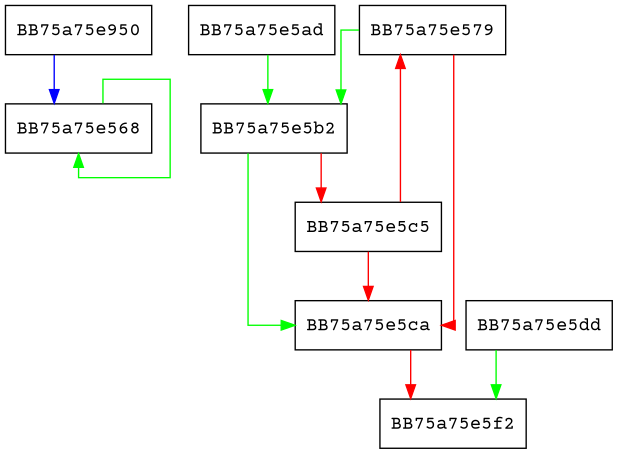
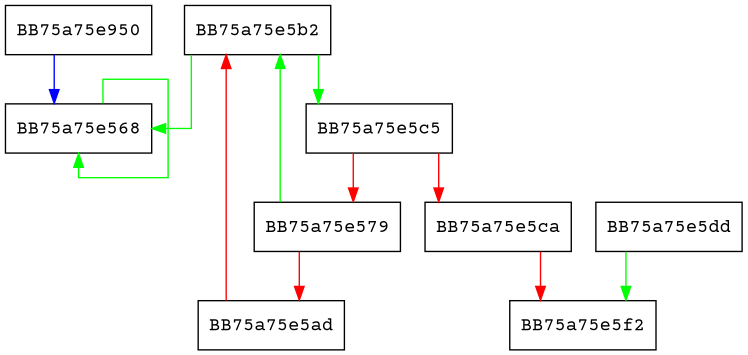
edge "BB75a75e5ad" -> "BB75a75e5b2": color green -> red
edge "BB75a75e5b2" -> "BB75a75e5c5": color red -> green
edge "BB75a75e579" -> "BB75a75e5ca": now "BB75a75e579" -> "BB75a75e5ad"
edge "BB75a75e5b2" -> "BB75a75e5ca": now "BB75a75e5b2" -> "BB75a75e568"
